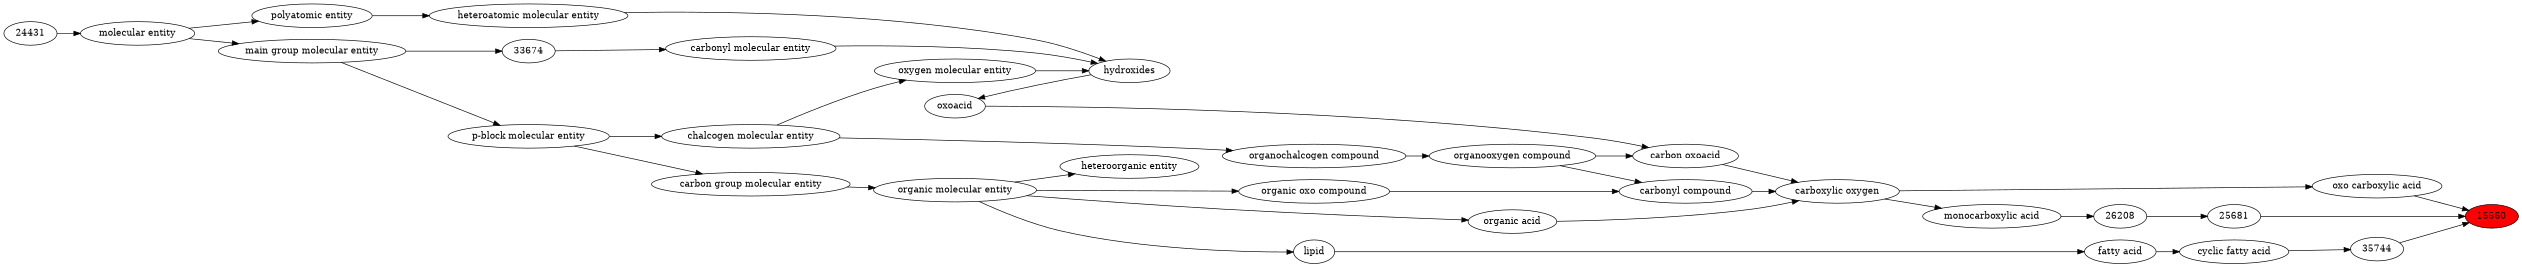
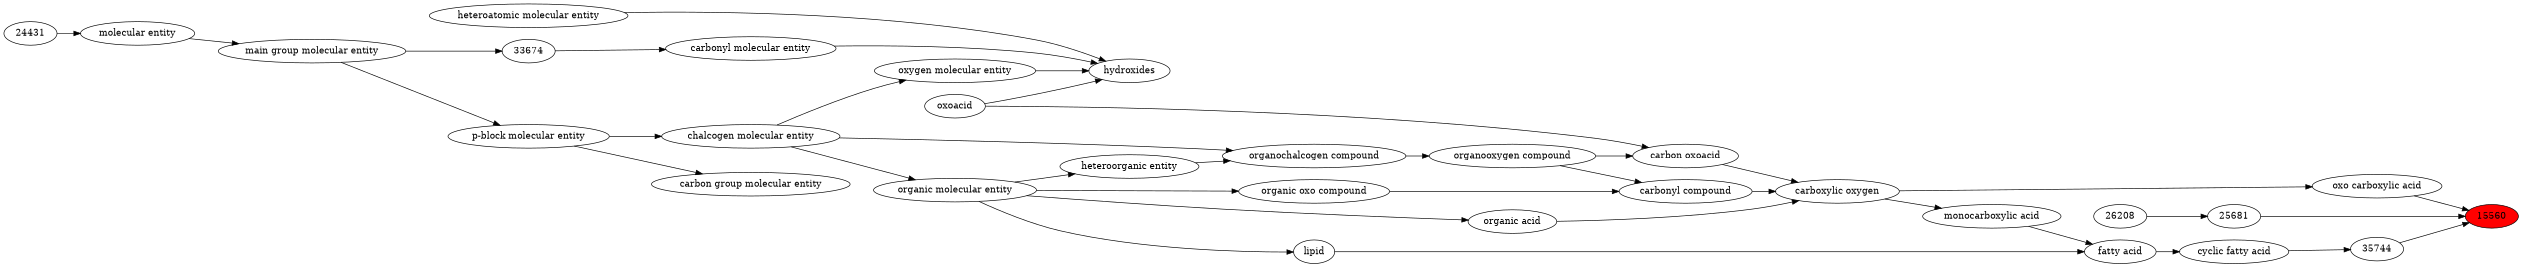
node "polyatomic entity": removed
edge "hydroxides" -> "oxoacid": reversed
edge "heteroorganic entity" -> "organochalcogen compound": added
edge "carbon group molecular entity" -> "organic molecular entity": now "chalcogen molecular entity" -> "organic molecular entity"
edge "monocarboxylic acid" -> "26208": now "monocarboxylic acid" -> "fatty acid"
